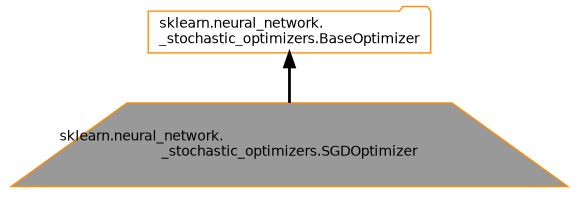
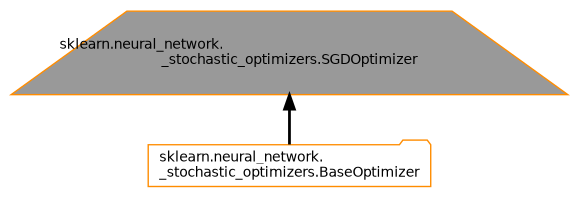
edge "sklearn.neural_network. _stochastic_optimizers.SGDOptimizer" -> "sklearn.neural_network. _stochastic_optimizers.BaseOptimizer": reversed
